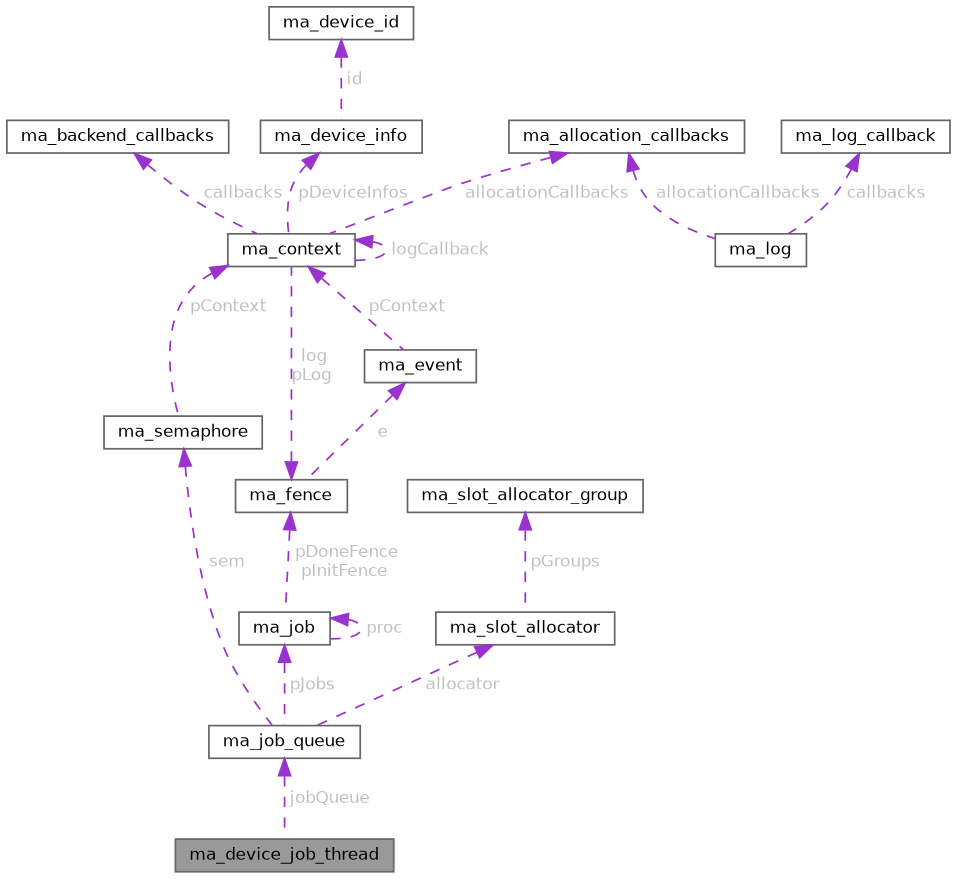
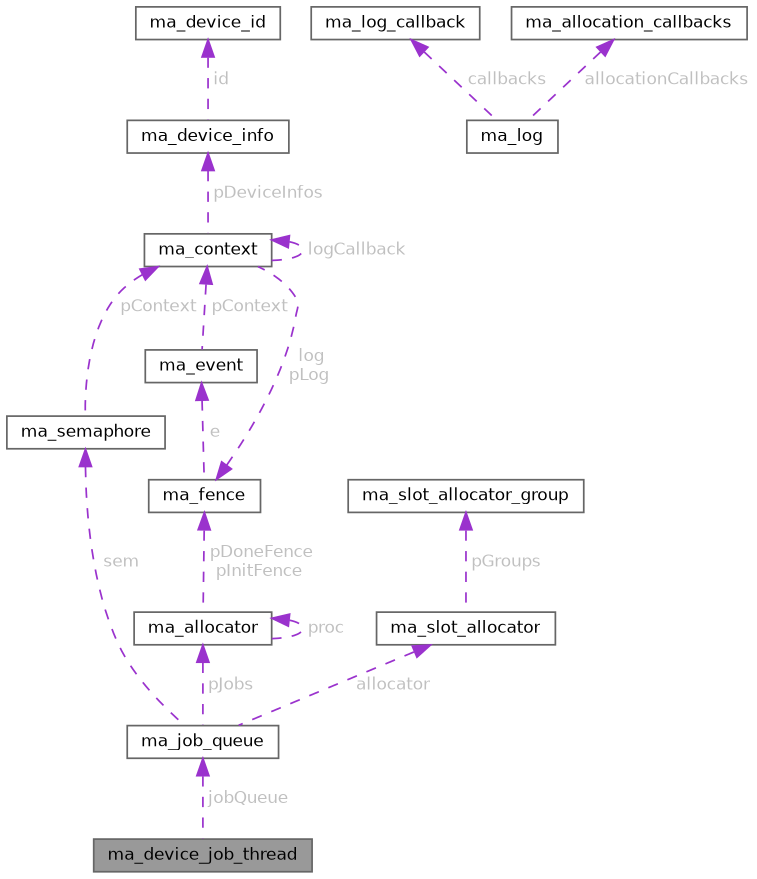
node "ma_backend_callbacks": removed
edge "ma_context" -> "ma_allocation_callbacks": removed, label "allocationCallbacks"
node "ma_job": label "ma_job" -> "ma_allocator"
